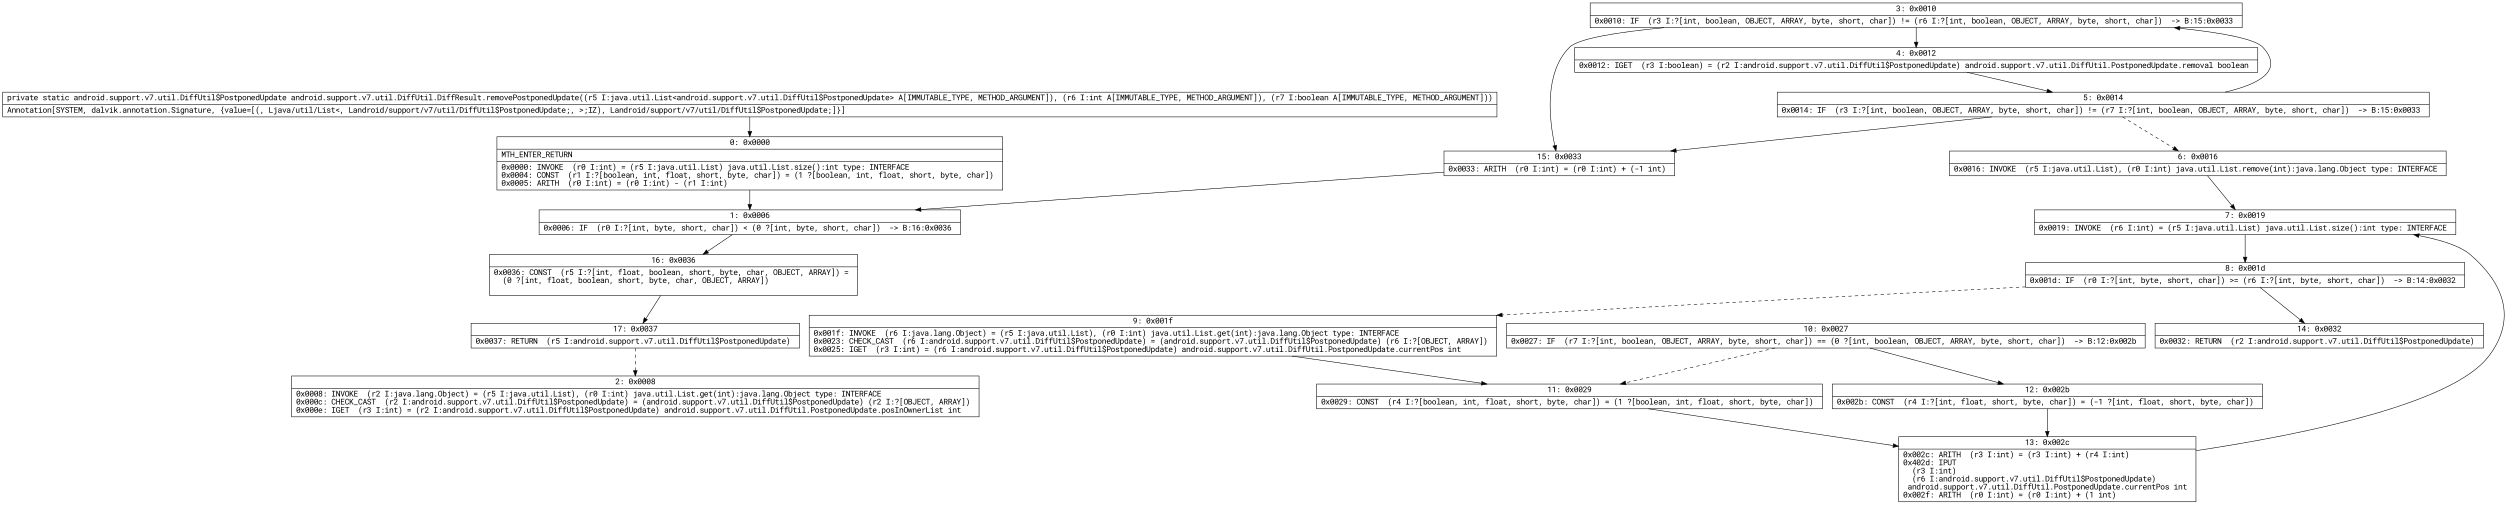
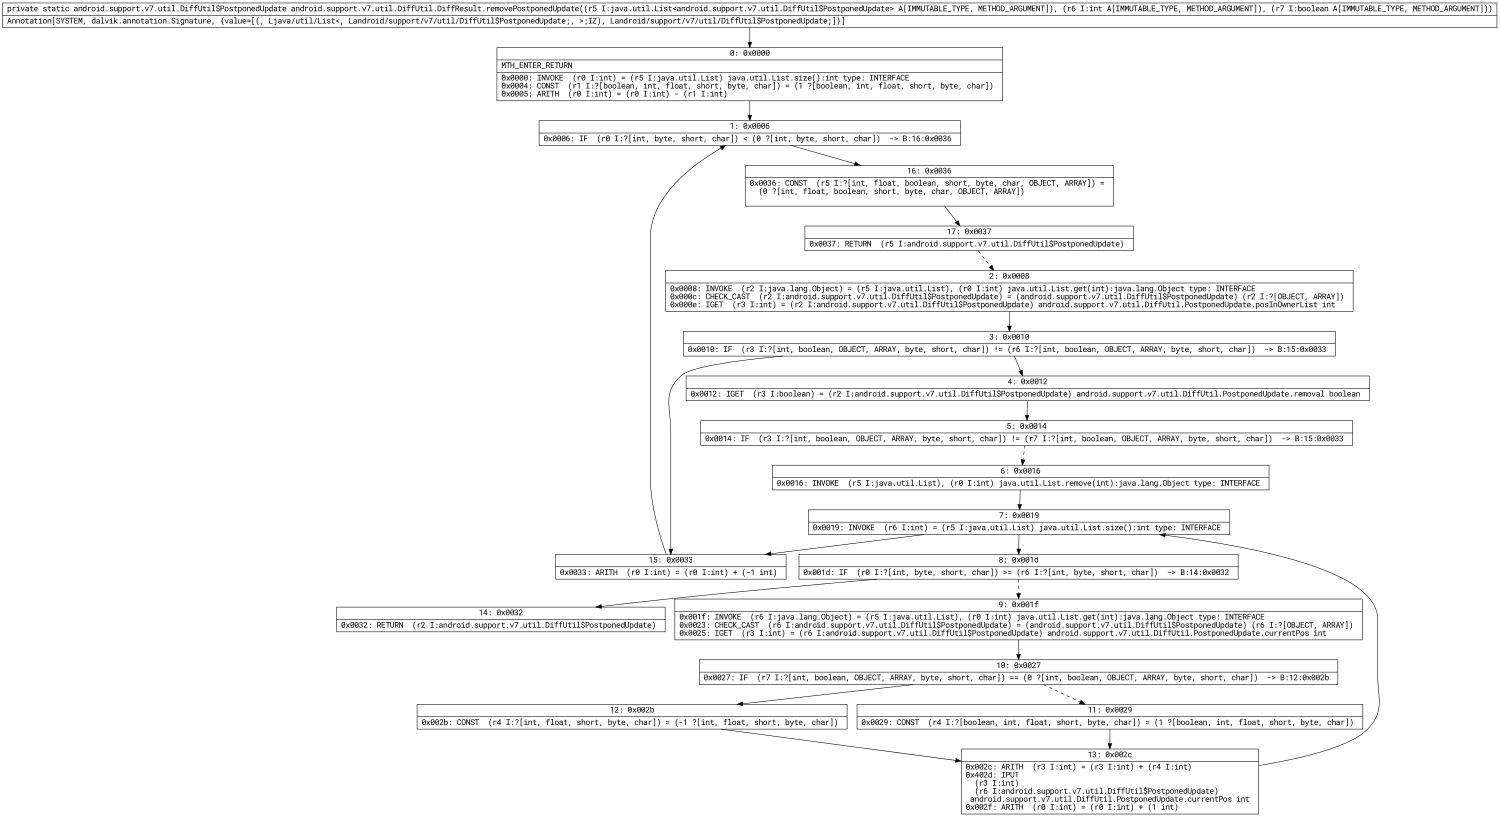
edge "5: 0x0014" -> "3: 0x0010": now "2: 0x0008" -> "3: 0x0010"
edge "5: 0x0014" -> "15: 0x0033": now "7: 0x0019" -> "15: 0x0033"
edge "9: 0x001f" -> "11: 0x0029": now "9: 0x001f" -> "10: 0x0027"
